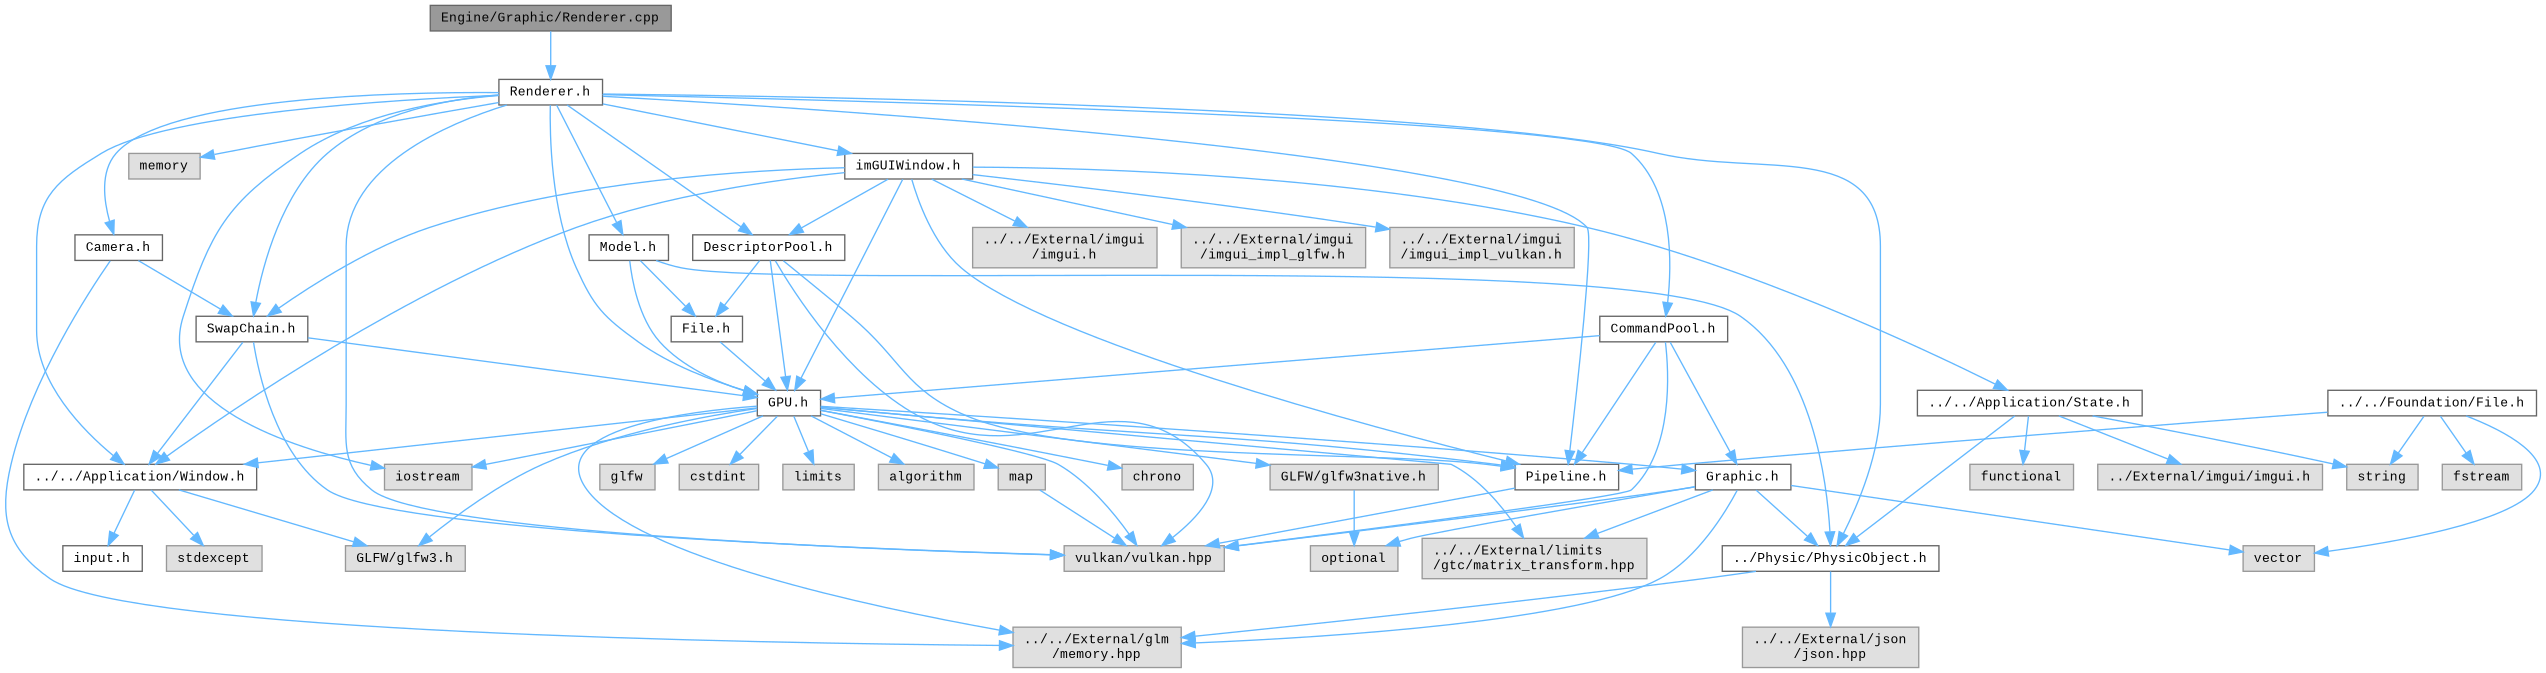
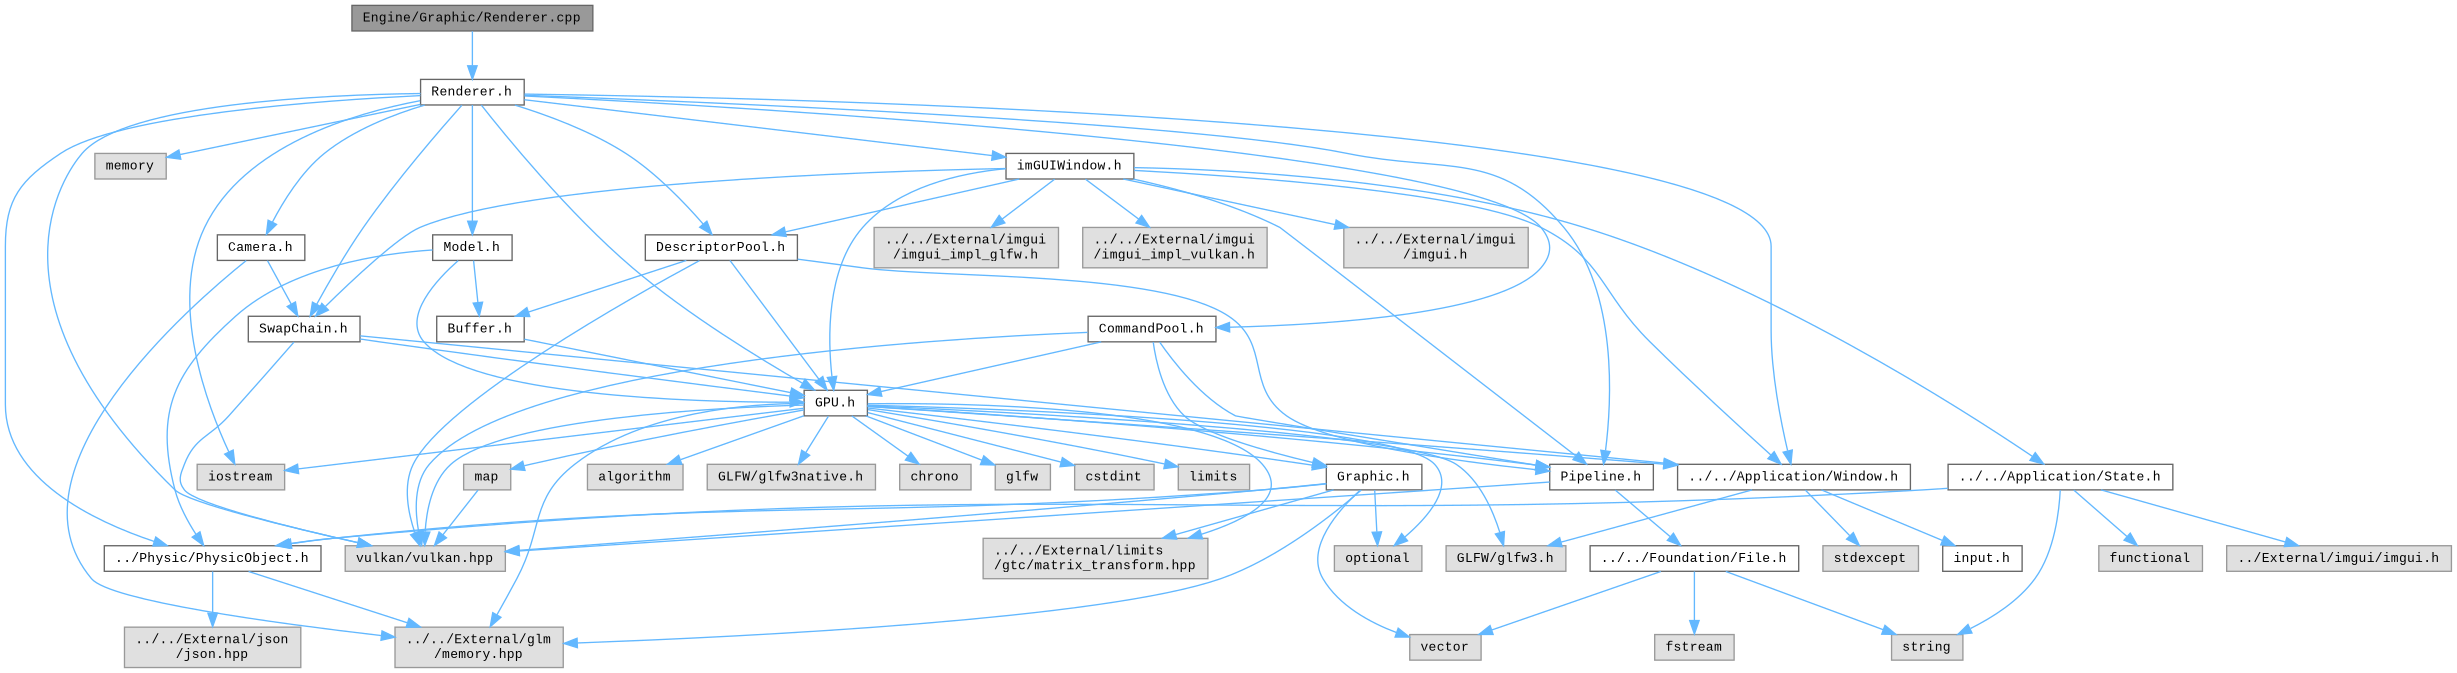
node "File.h": label "File.h" -> "Buffer.h"
edge "../../Foundation/File.h" -> "Pipeline.h": reversed
edge "GLFW/glfw3native.h" -> "optional": now "GPU.h" -> "optional"
